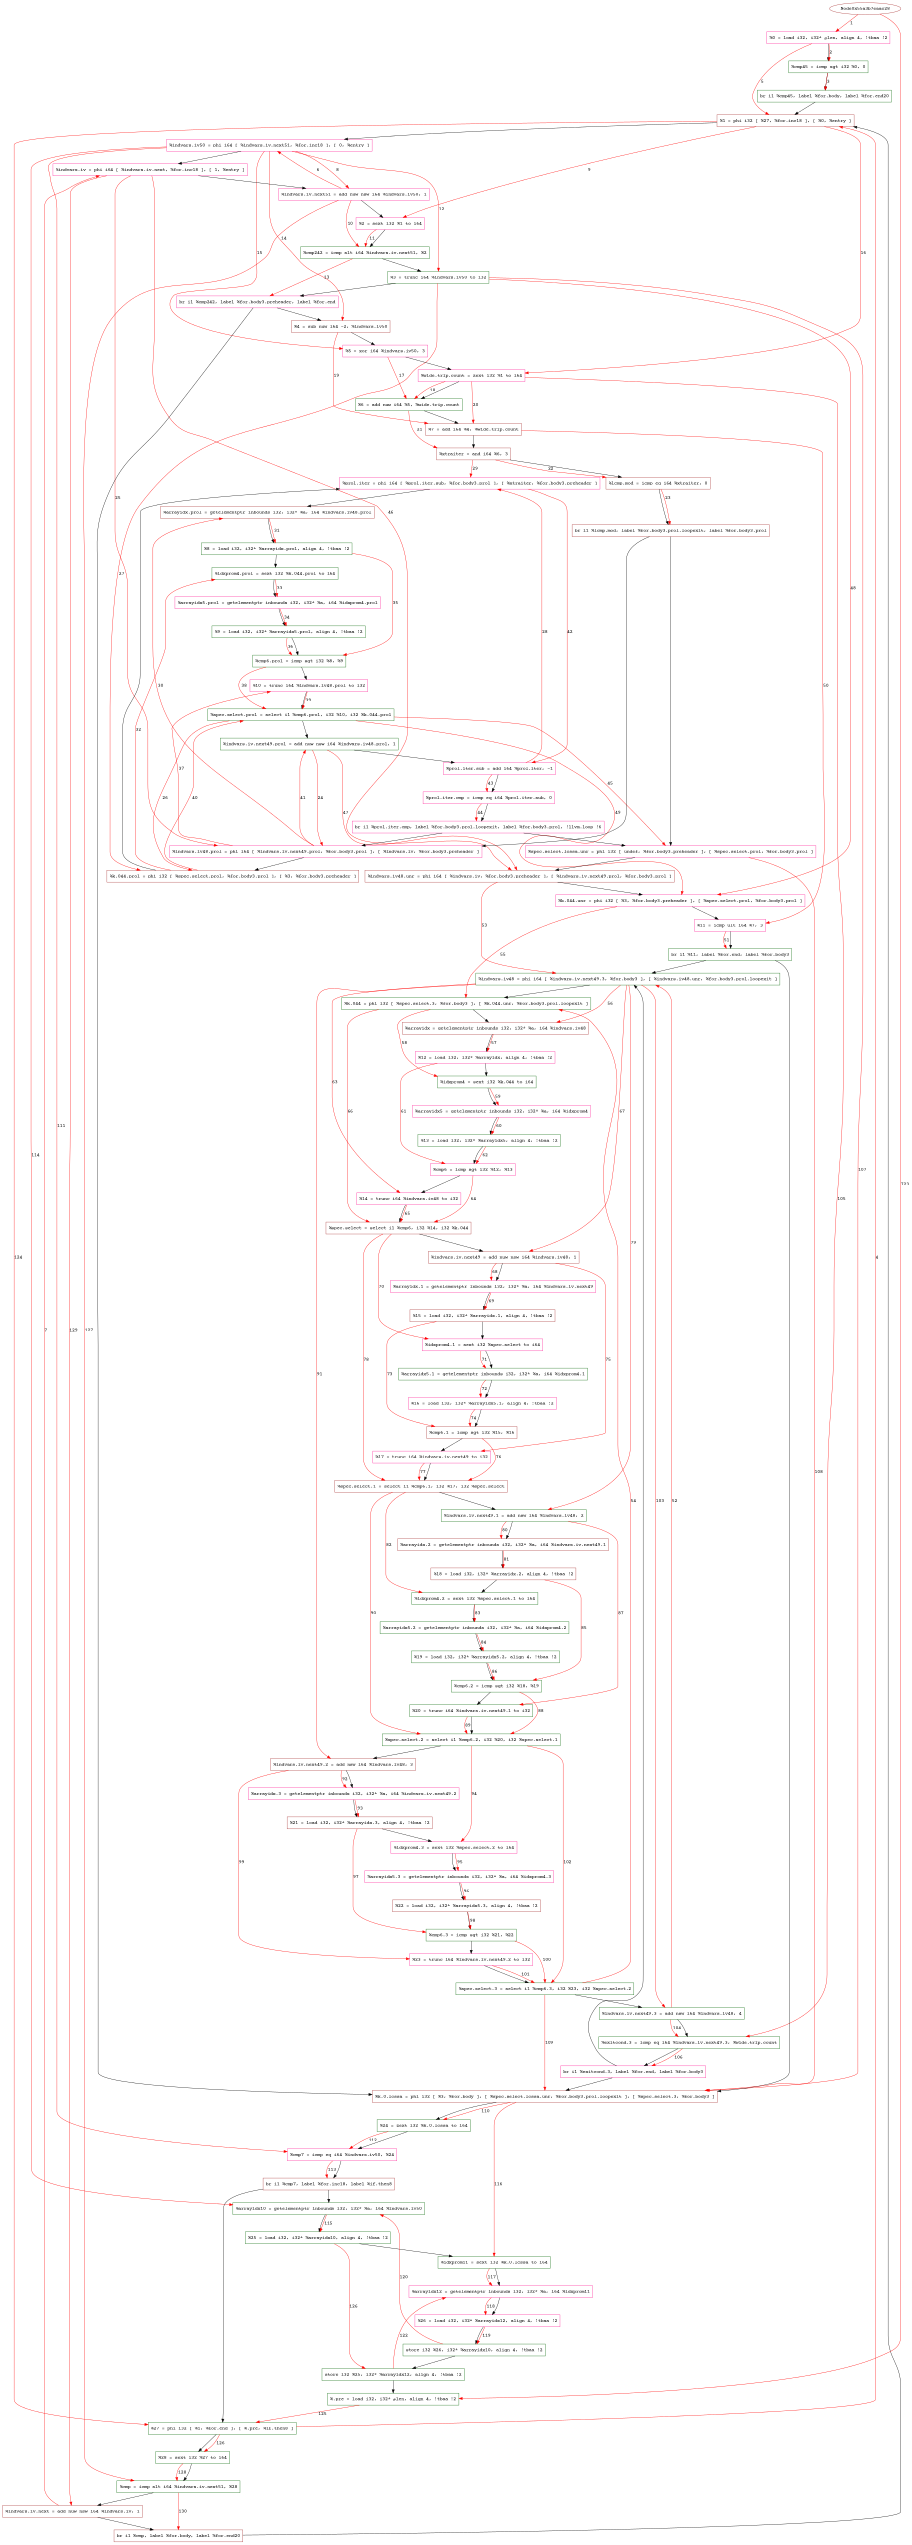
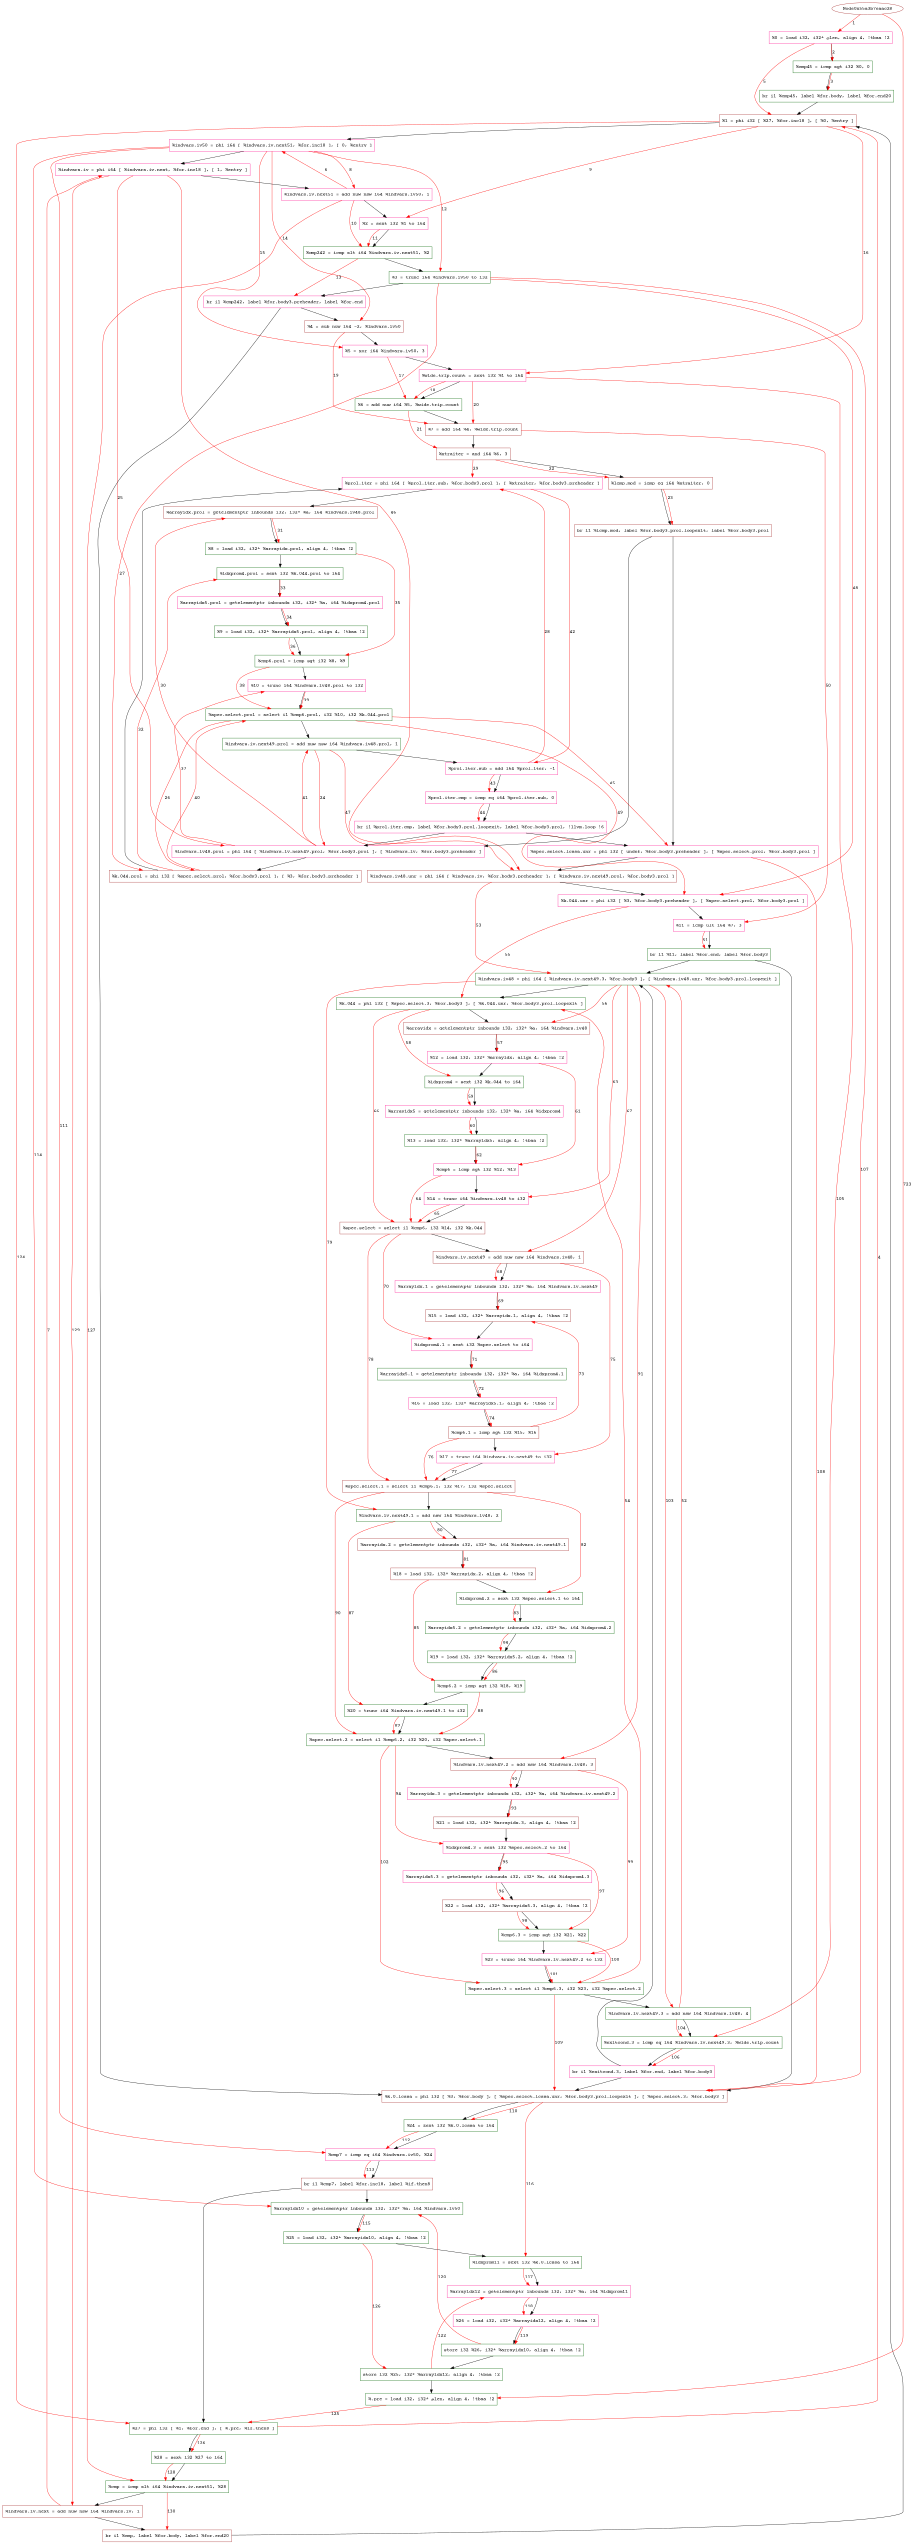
edge "%15 = load i32, i32* %arrayidx.1, align 4, !tbaa !2" -> "%cmp6.1 = icmp sgt i32 %15, %16": reversed
edge "%21 = load i32, i32* %arrayidx.3, align 4, !tbaa !2" -> "%cmp6.3 = icmp sgt i32 %21, %22": now "%idxprom4.3 = sext i32 %spec.select.2 to i64" -> "%cmp6.3 = icmp sgt i32 %21, %22"
